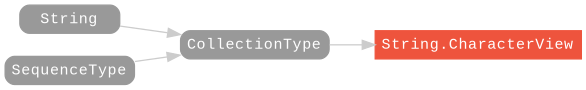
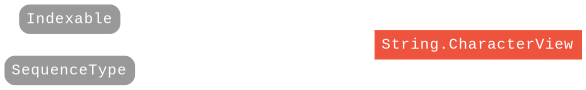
node "String": label "String" -> "Indexable"
node "CollectionType": removed
